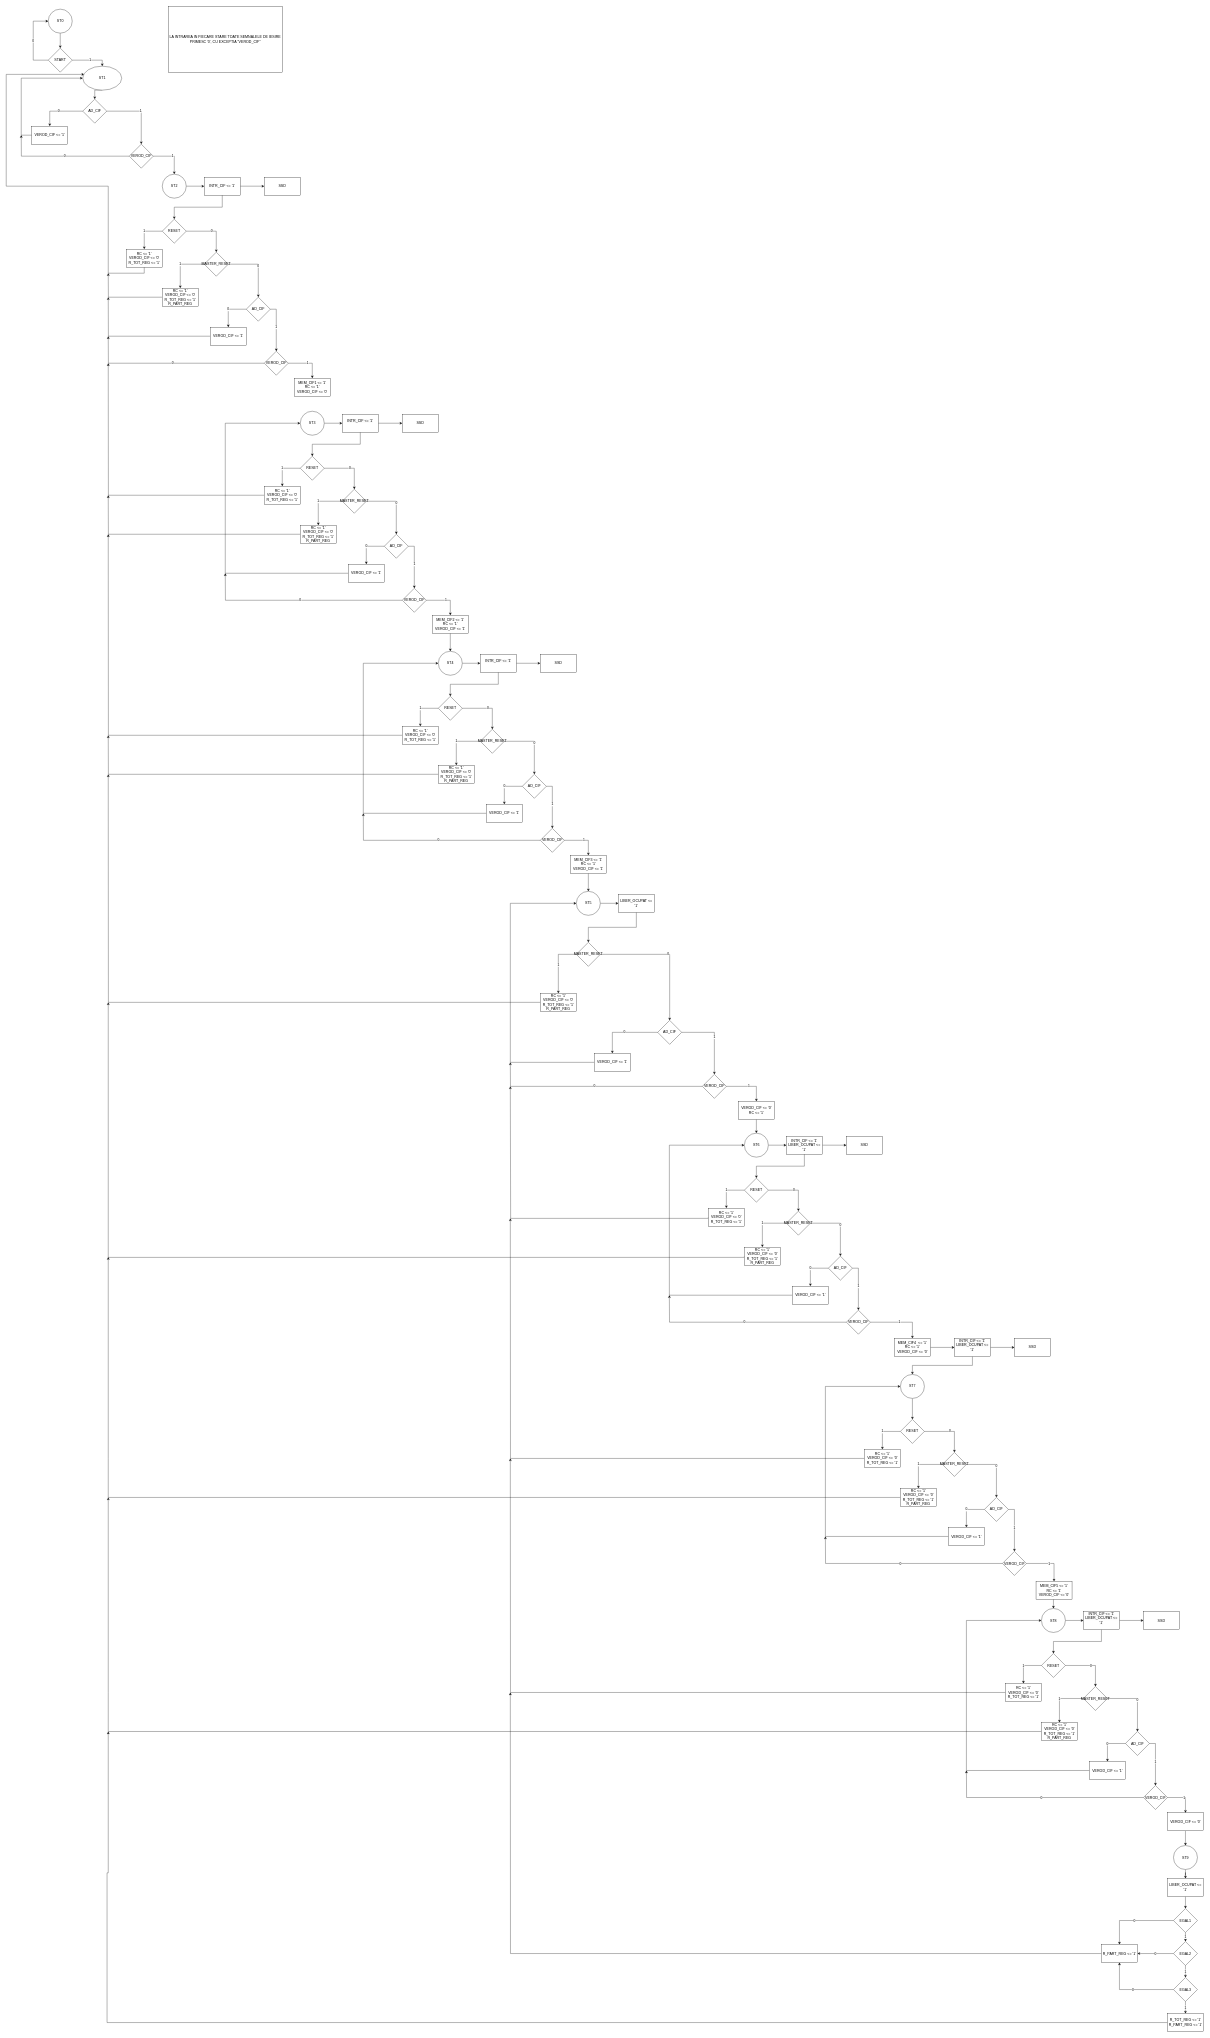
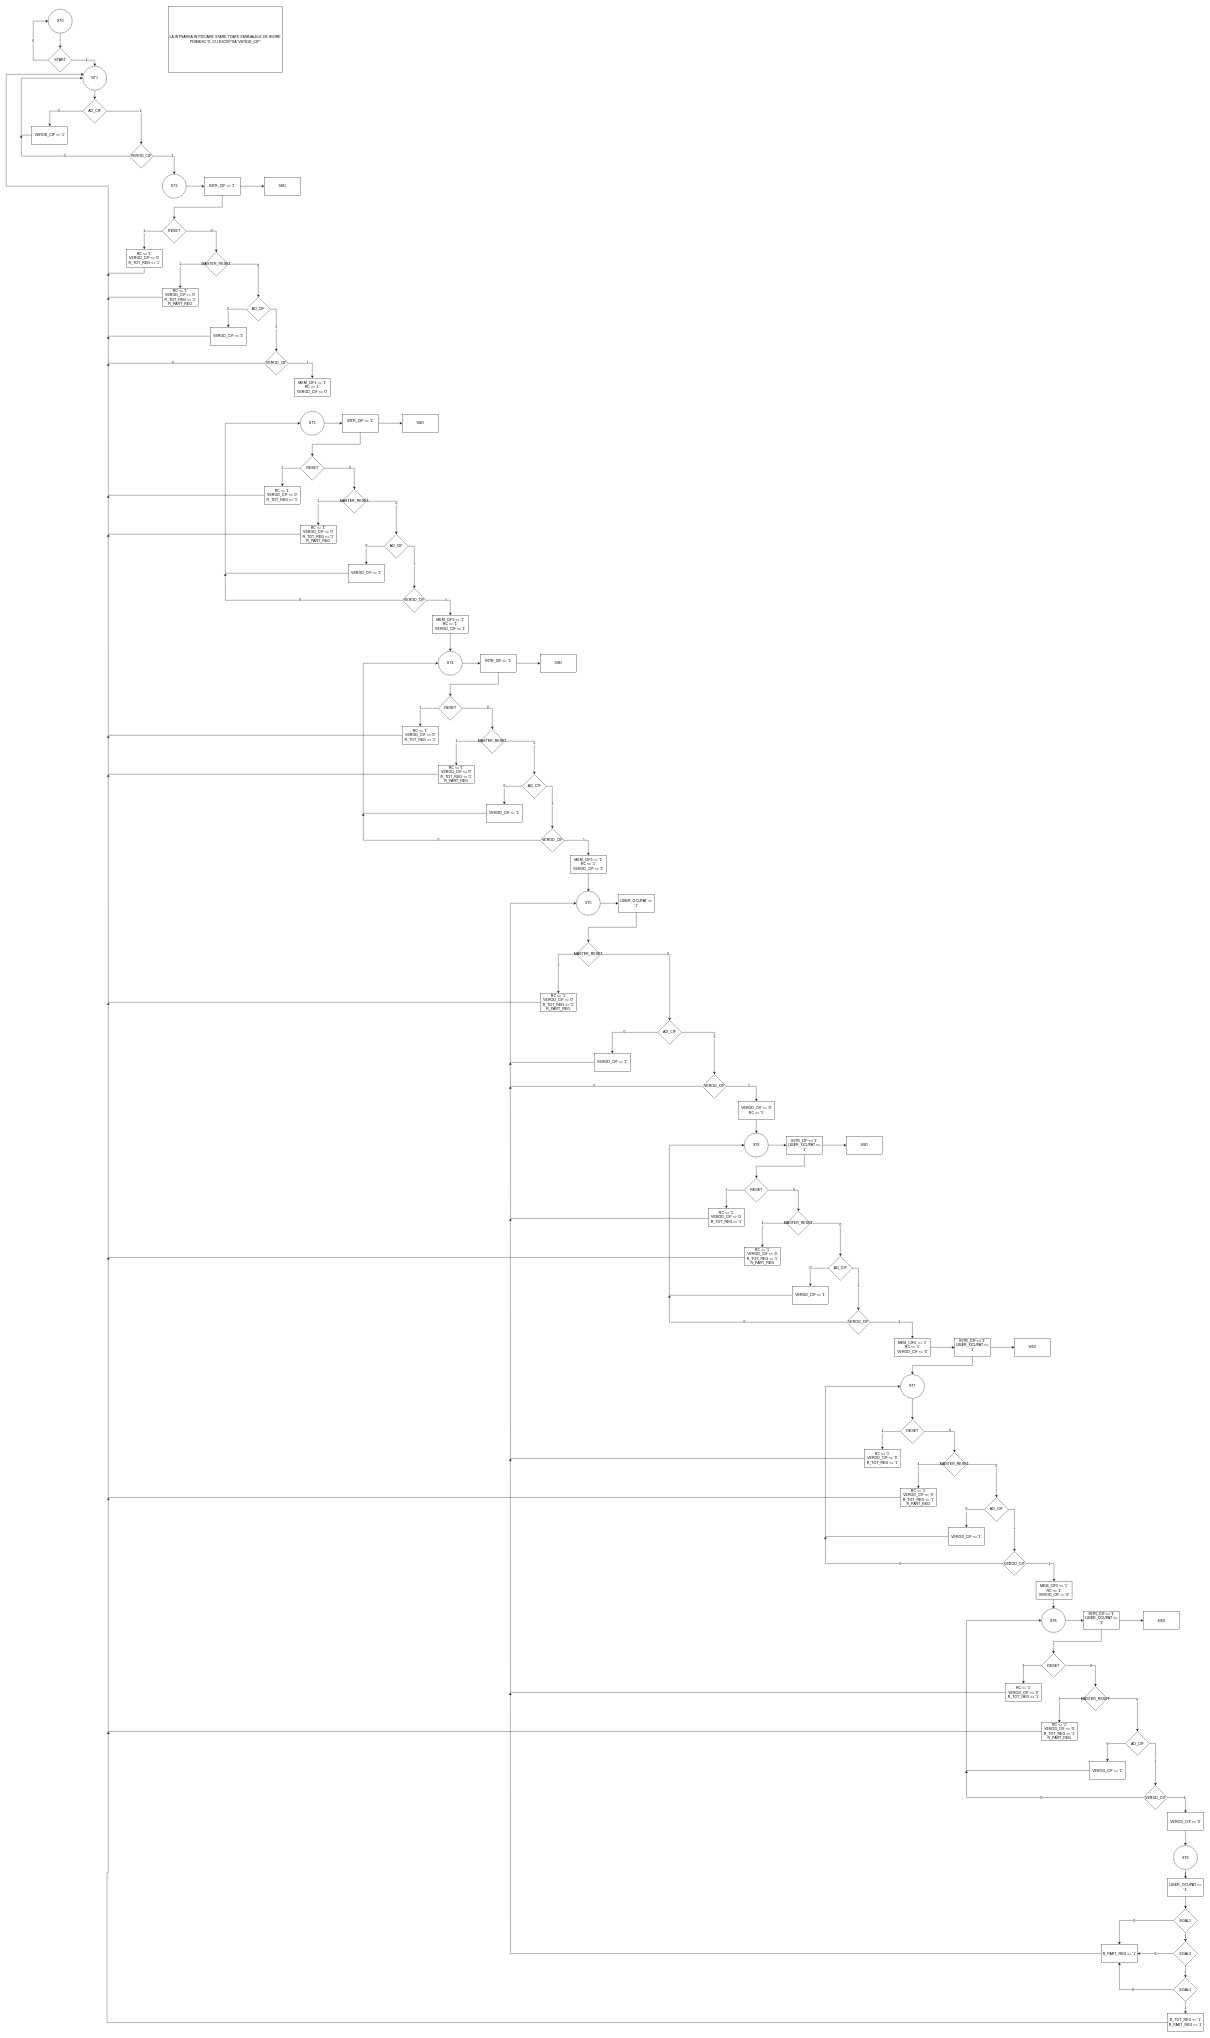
node "ST1": size 39x24 -> 24x24
